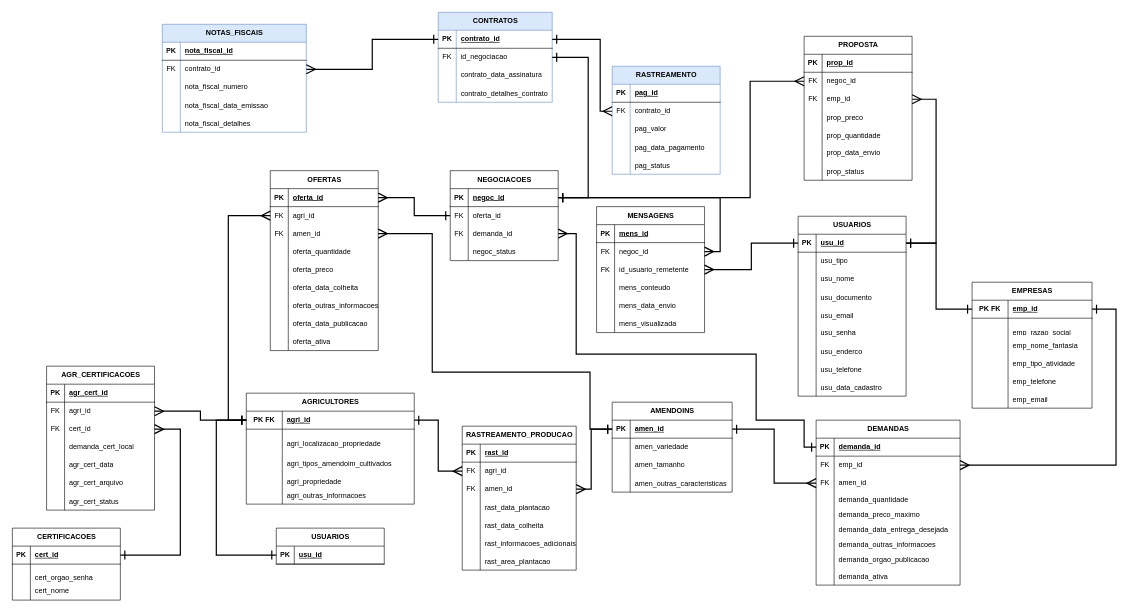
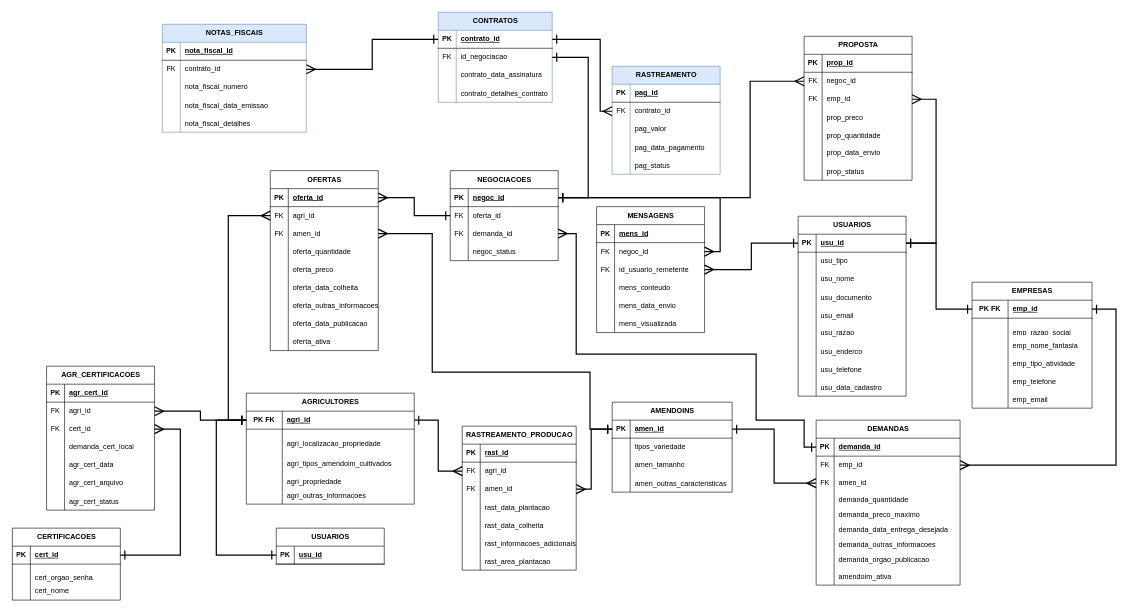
node "usu_senha": label "usu_senha" -> "usu_razao"
node "amen_variedade": label "amen_variedade" -> "tipos_variedade"
node "demanda_ativa": label "demanda_ativa" -> "amendoim_ativa"
